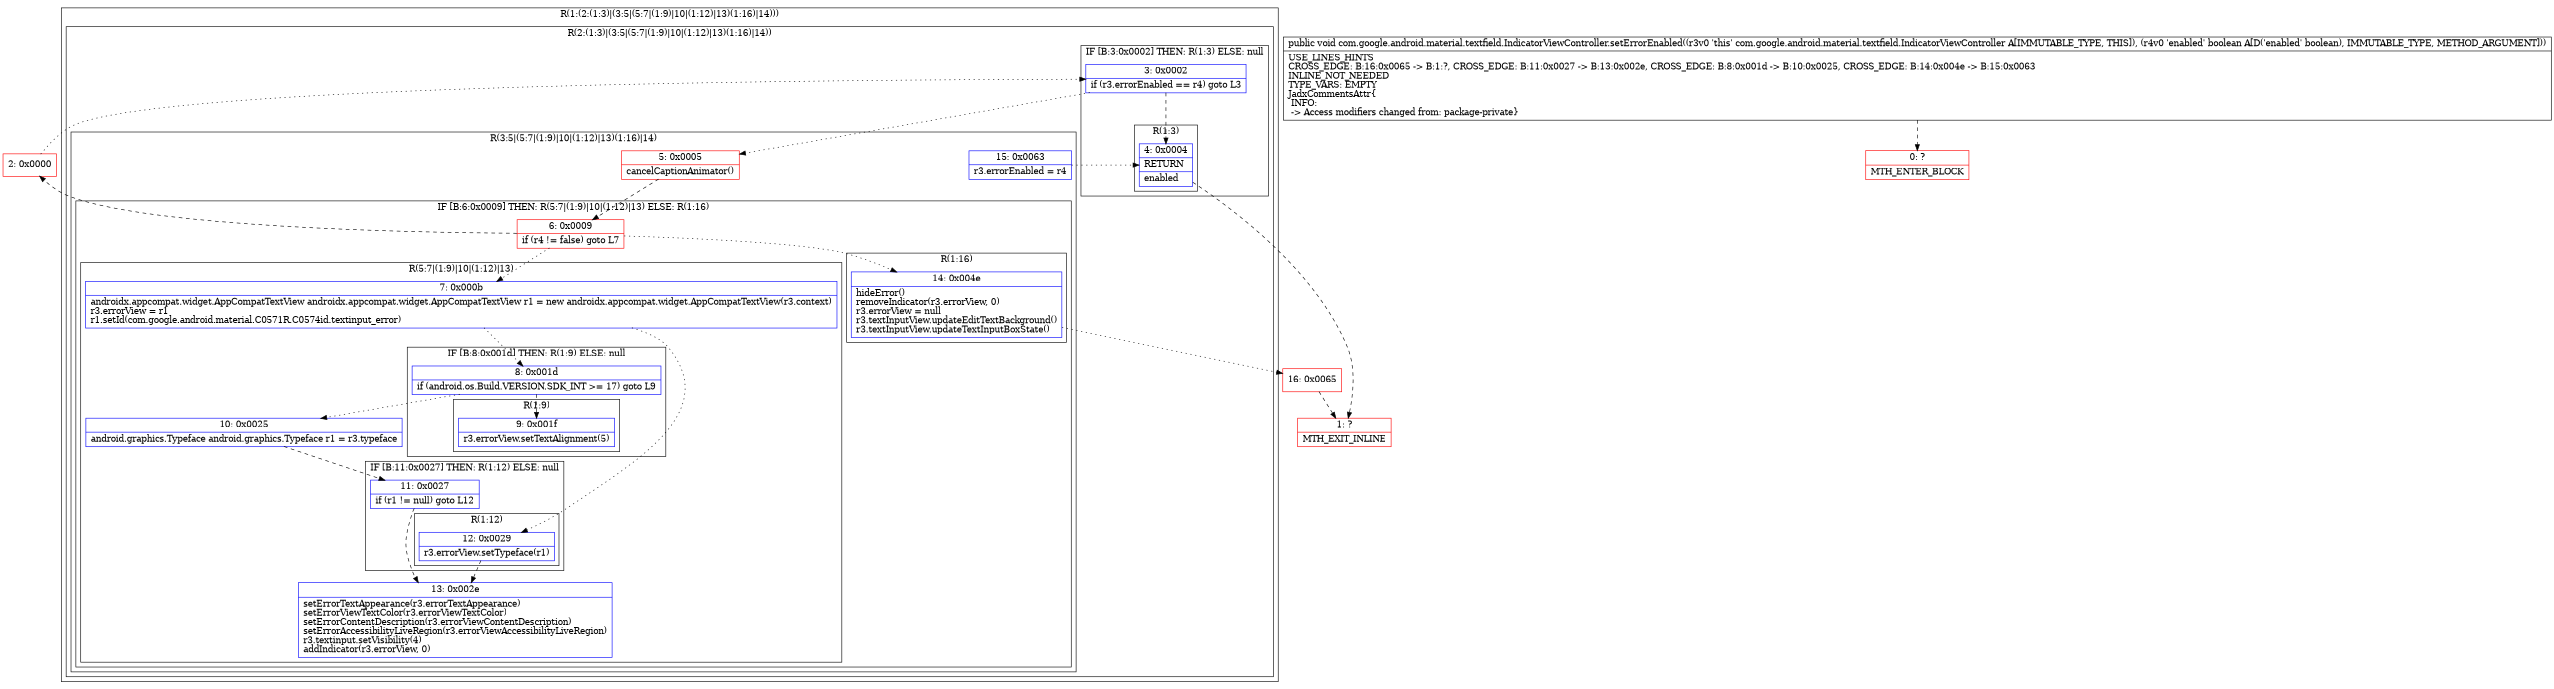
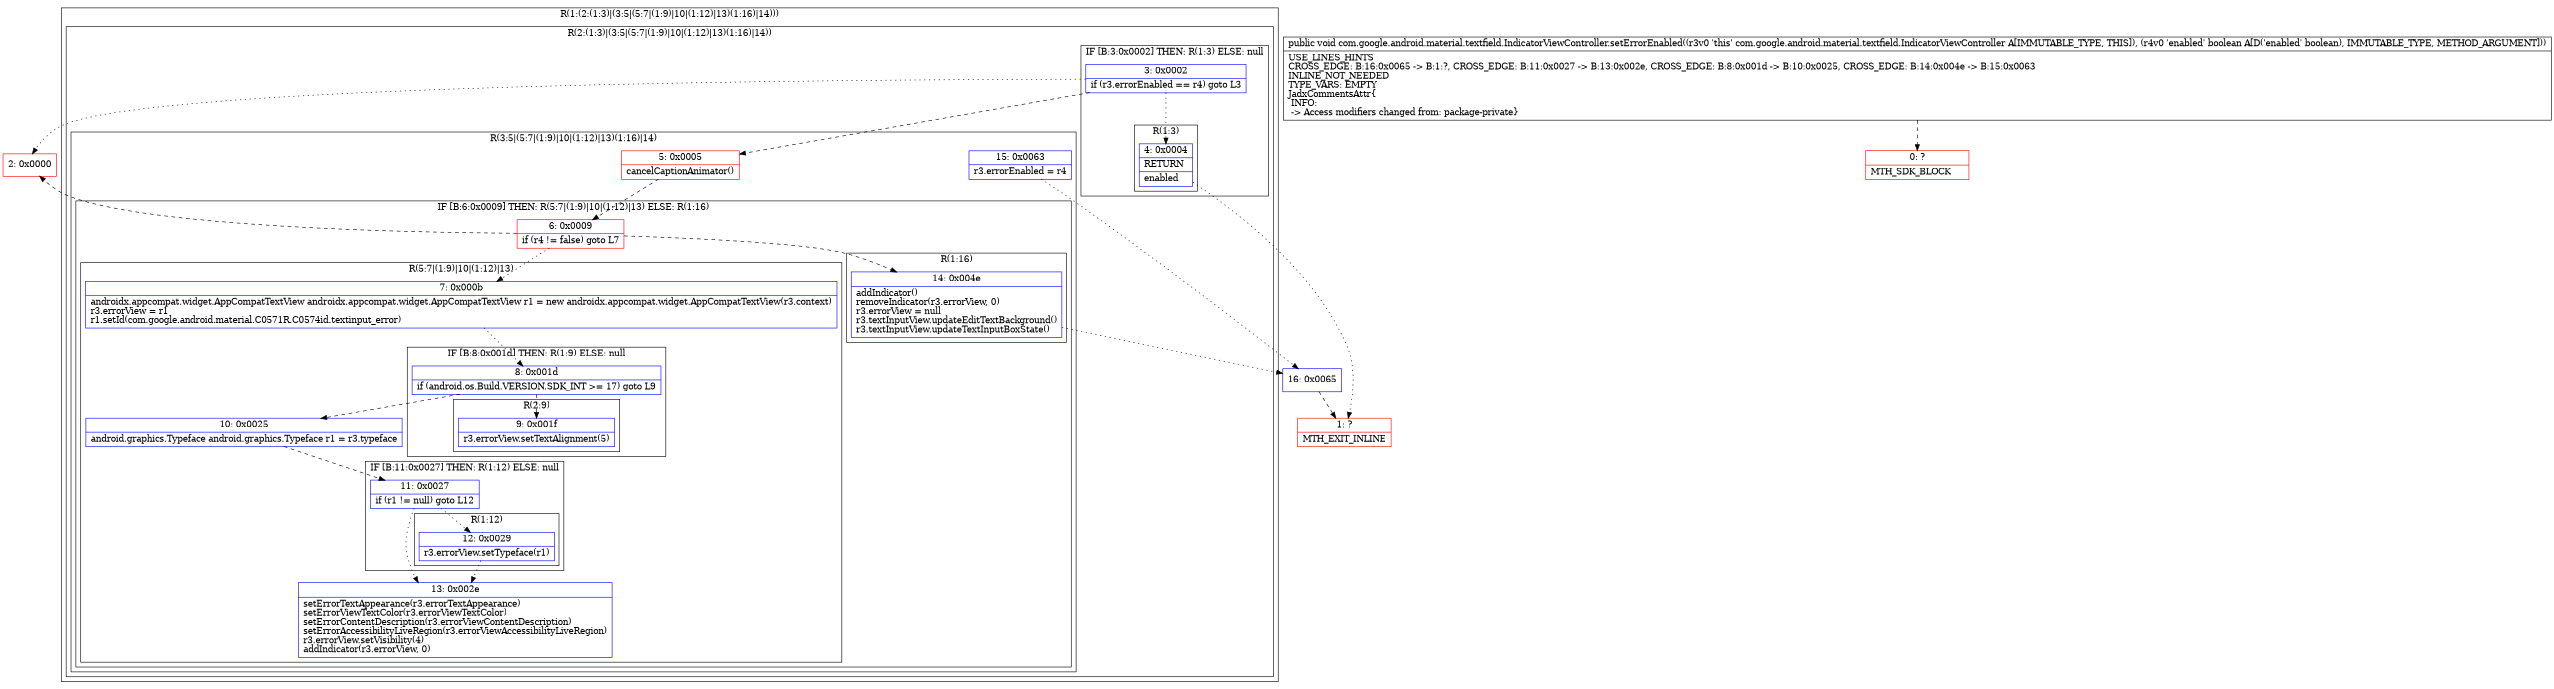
edge "2: 0x0000" -> "3: 0x0002": reversed
edge "3: 0x0002" -> "4: 0x0004": style dashed -> dotted
edge "3: 0x0002" -> "5: 0x0005": style dotted -> dashed
edge "15: 0x0063" -> "4: 0x0004": now "15: 0x0063" -> "16: 0x0065"
node "0: ?": text "MTH_ENTER_BLOCK" -> "MTH_SDK_BLOCK"
edge "6: 0x0009" -> "14: 0x004e": style dotted -> dashed
edge "4: 0x0004" -> "1: ?": style dashed -> dotted
node "14: 0x004e": text "hideError()" -> "addIndicator()"
node "16: 0x0065": color red -> blue
edge "8: 0x001d" -> "10: 0x0025": style dotted -> dashed
cluster "R(1:9)": label "R(1:9)" -> "R(2:9)"
edge "7: 0x000b" -> "12: 0x0029": now "11: 0x0027" -> "12: 0x0029"
edge "11: 0x0027" -> "13: 0x002e": style dashed -> dotted
edge "12: 0x0029" -> "13: 0x002e": style dashed -> dotted
node "13: 0x002e": text "r3.textinput.setVisibility(4)" -> "r3.errorView.setVisibility(4)"
